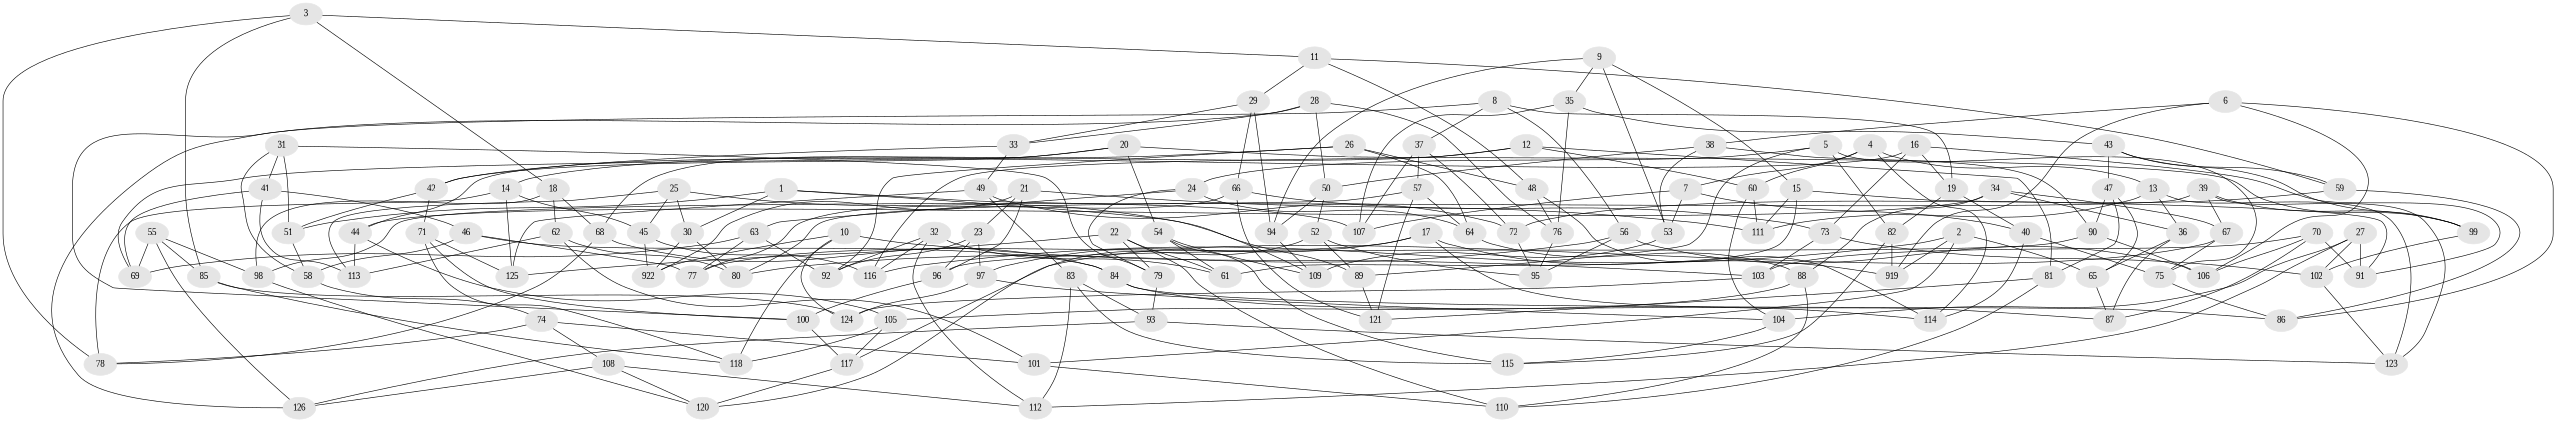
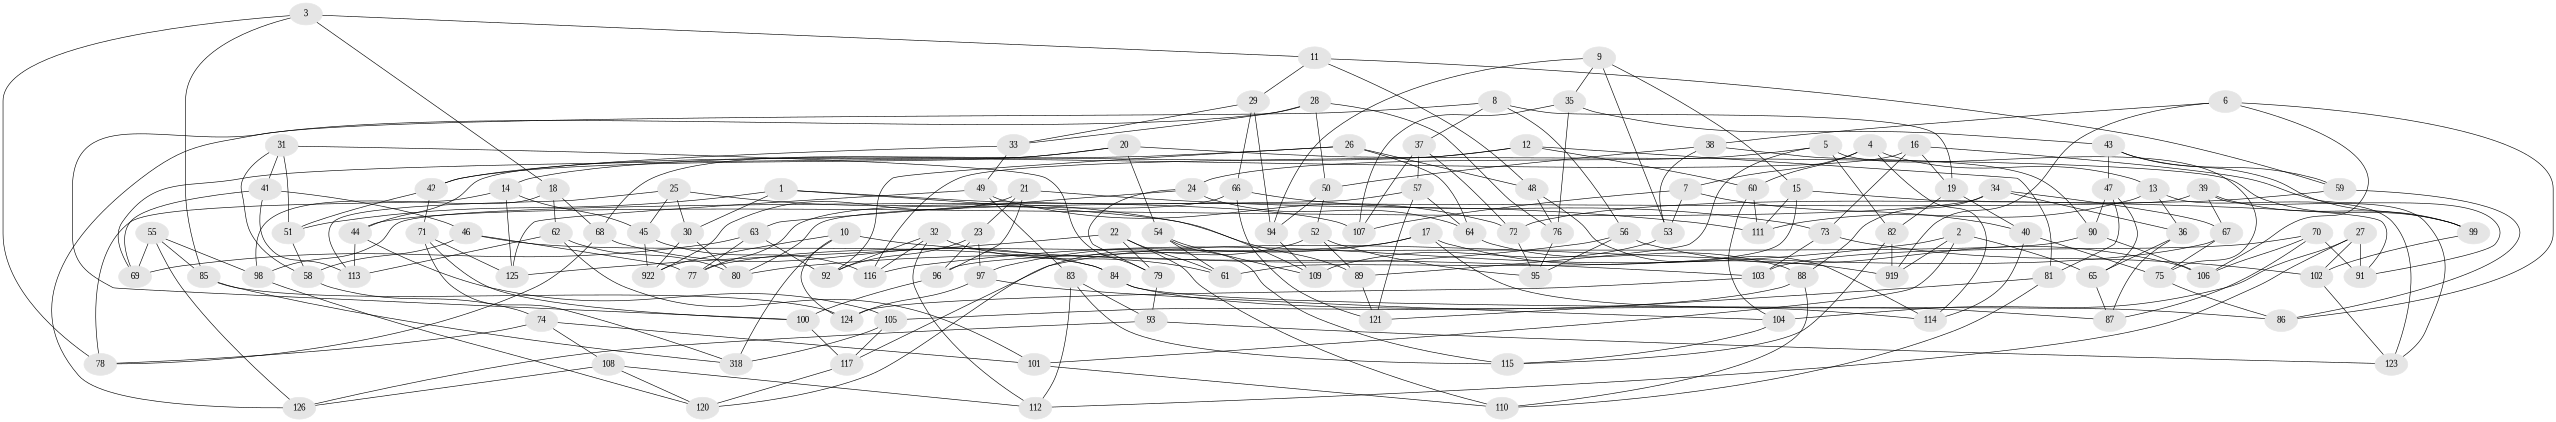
node "118": label "118" -> "318"
